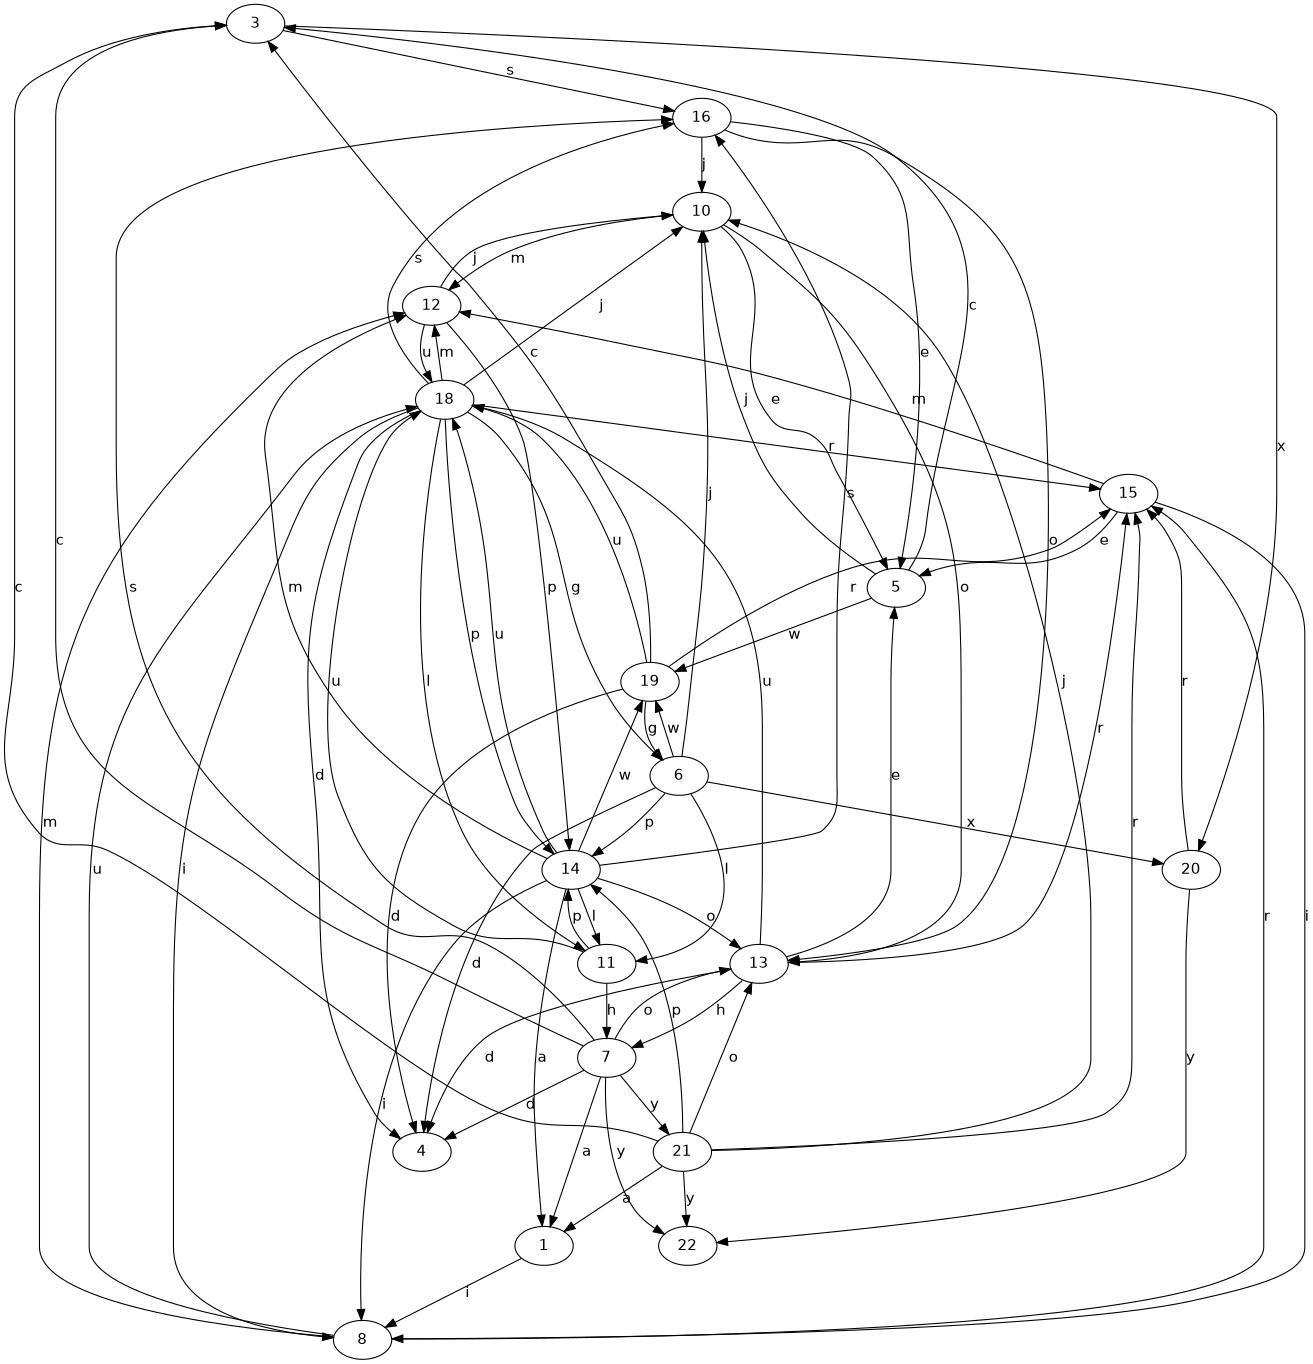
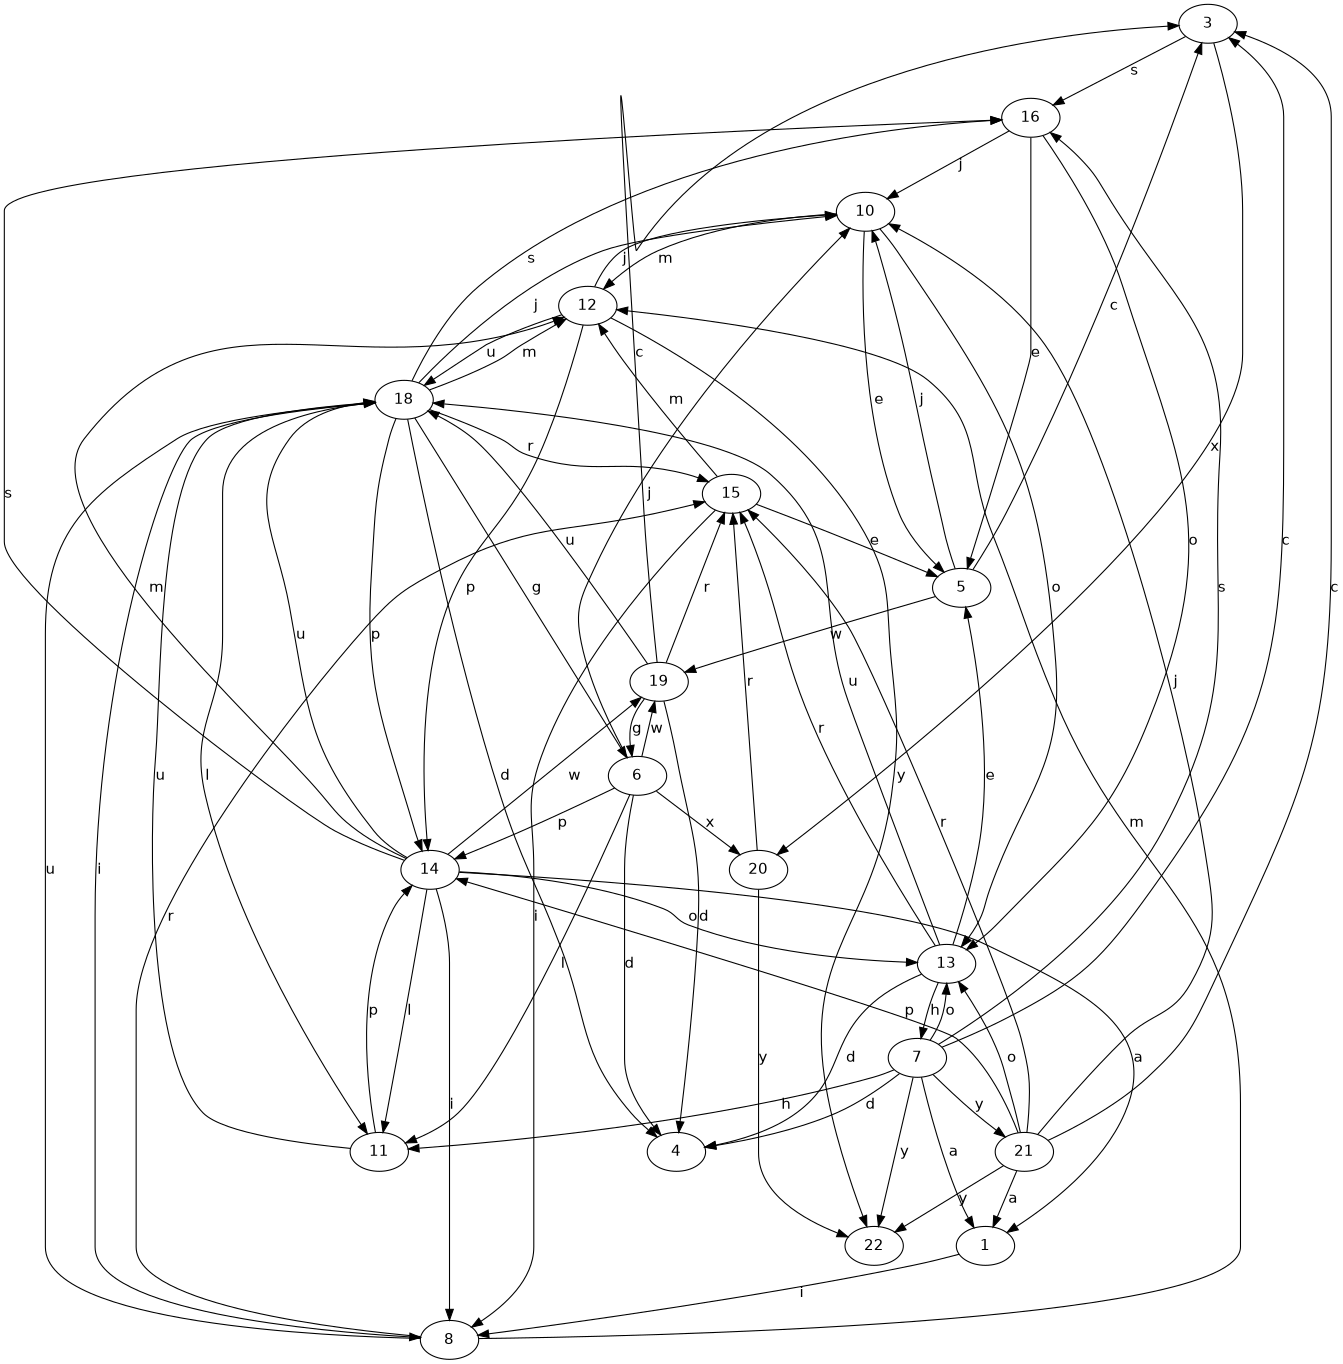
edge "12" -> "22": added, label "y"
edge "11" -> "7": reversed
